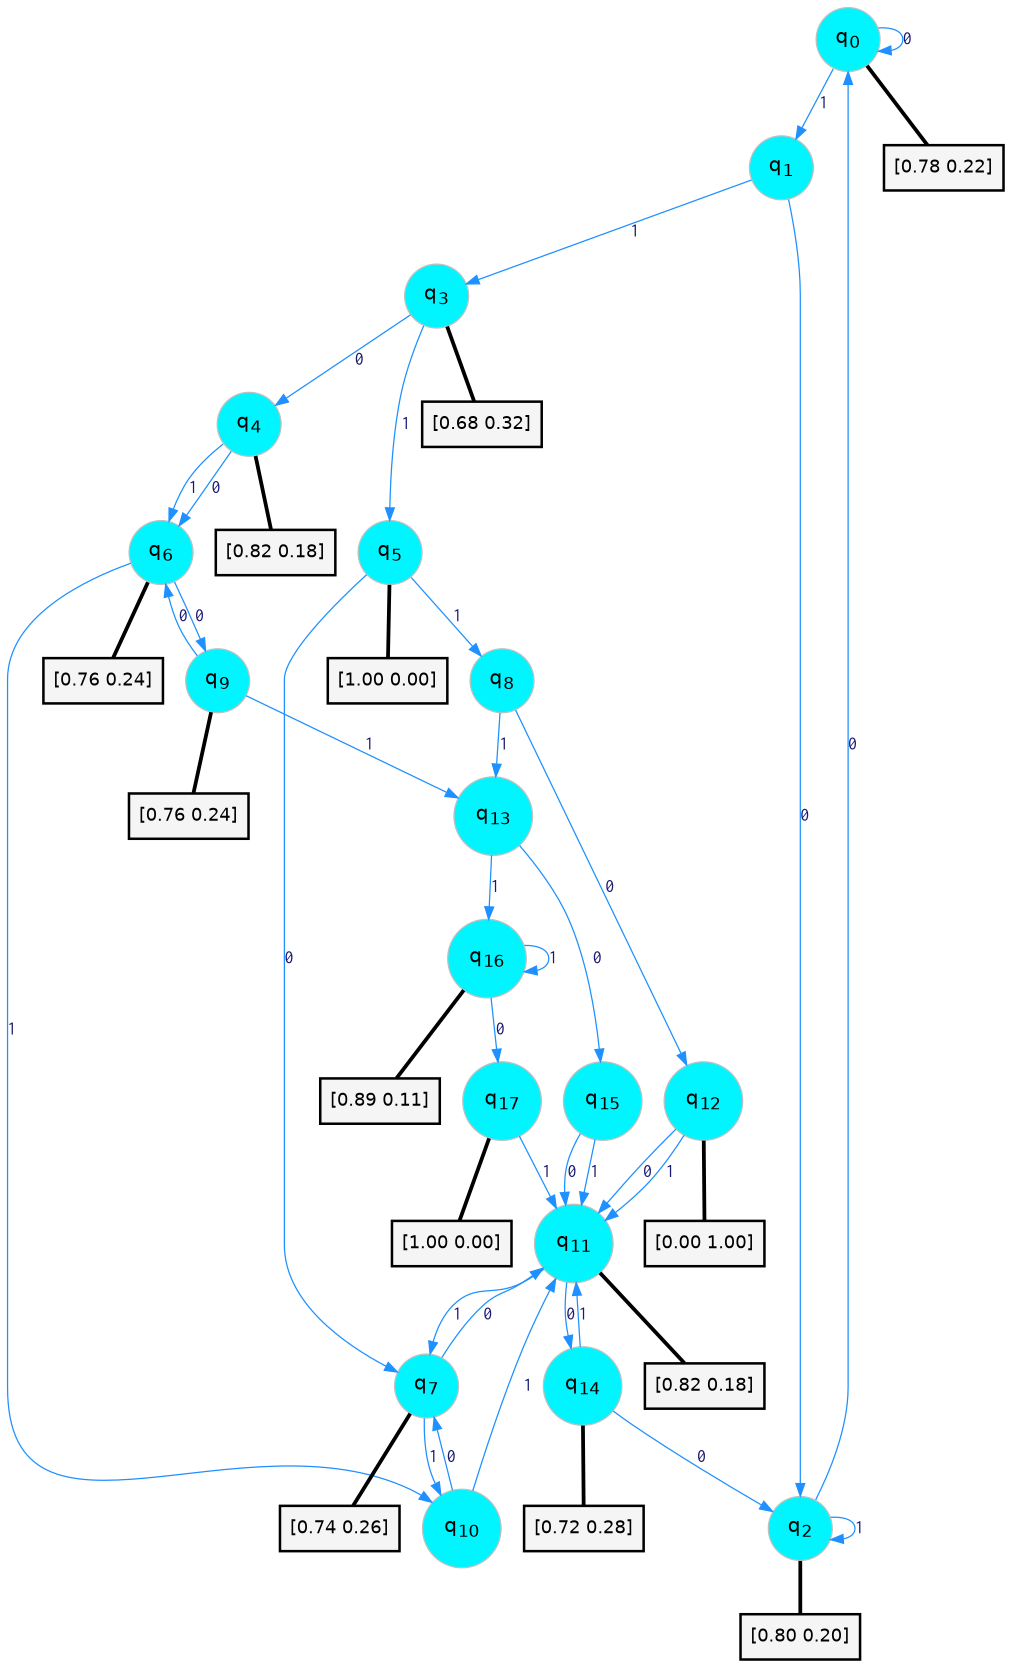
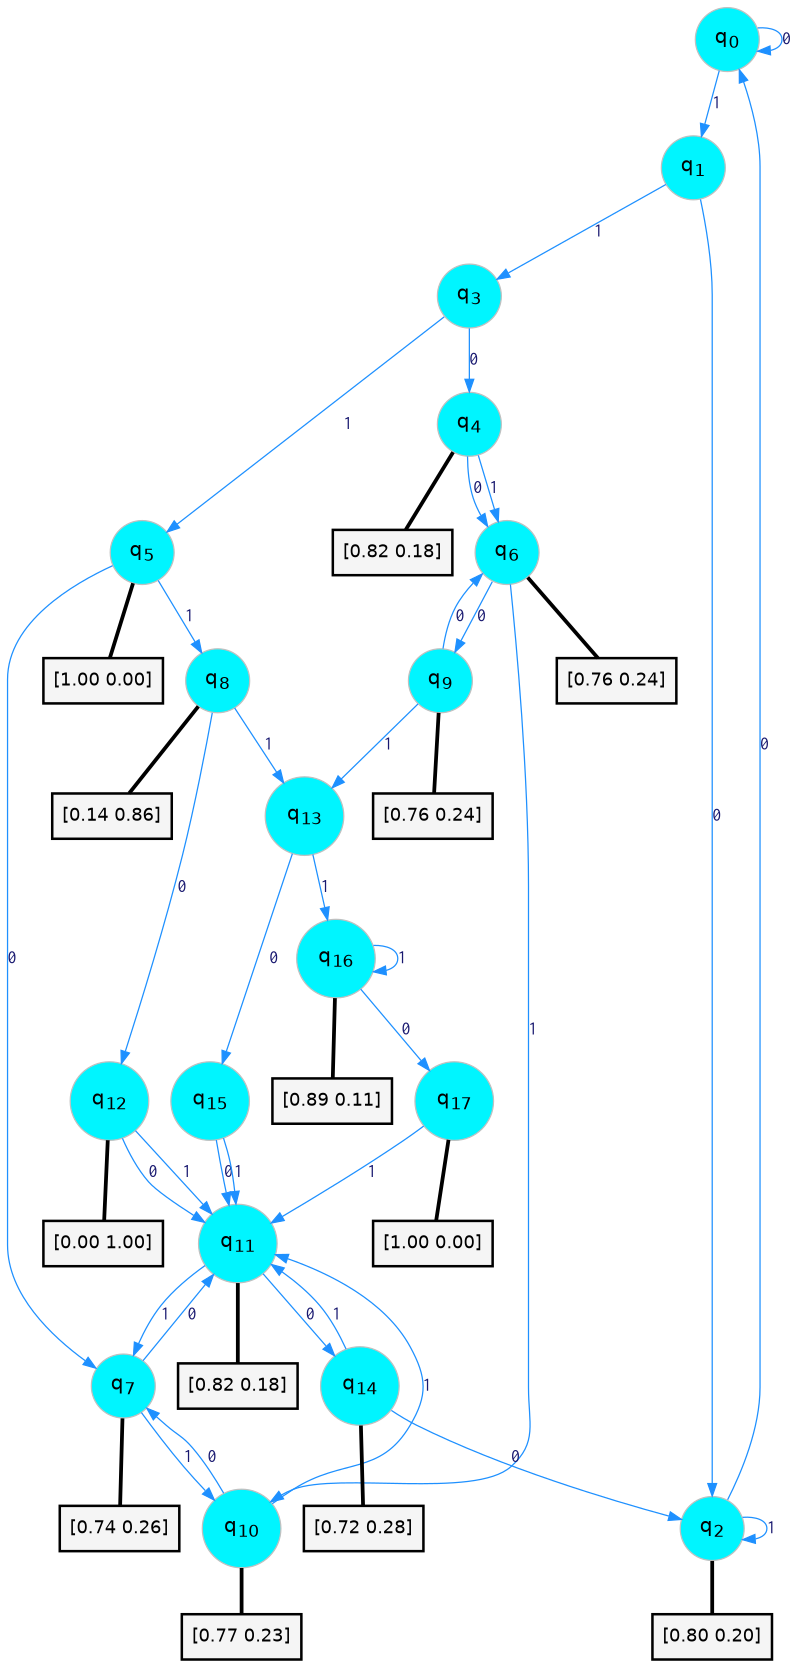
node "[0.78 0.22]": removed
node "[0.68 0.32]": removed
node "[0.14 0.86]": added
node "[0.77 0.23]": added
